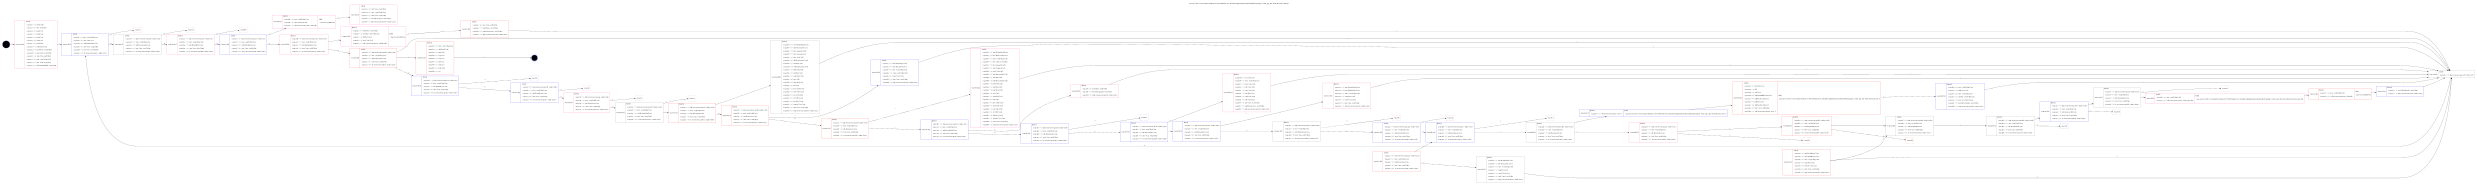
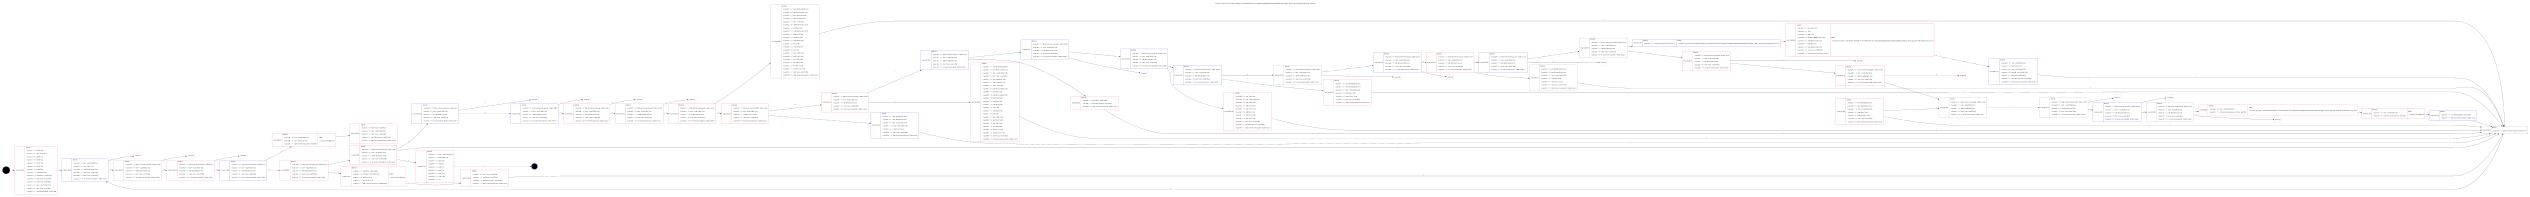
edge "0x401439 [25]" -> "0x40146b [25]": now "0x401439 [25]" -> "0x401452 [25]"
